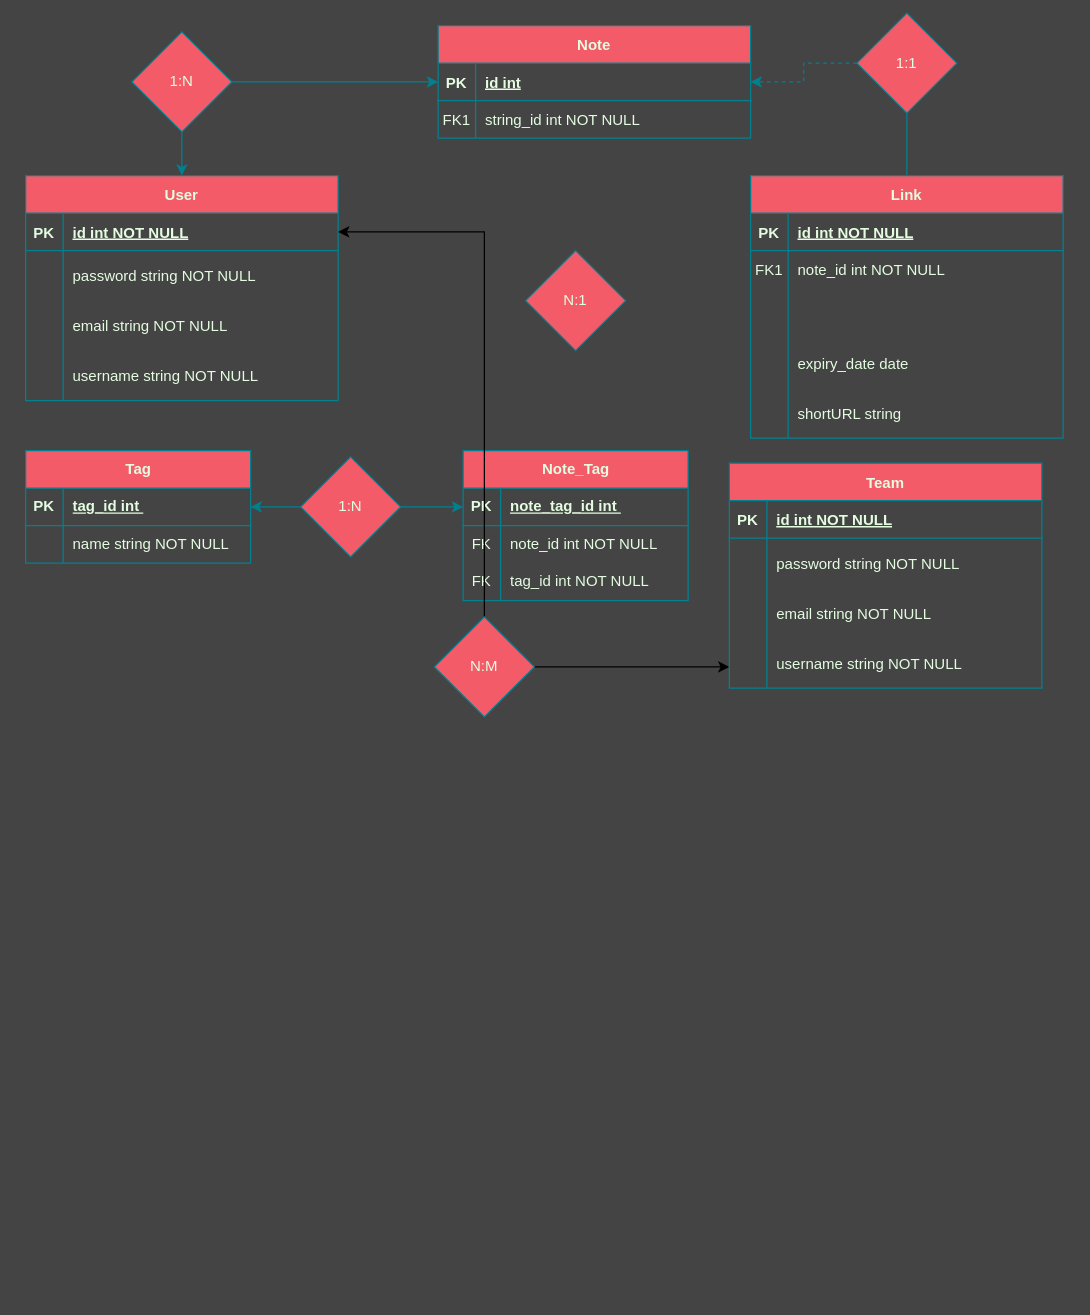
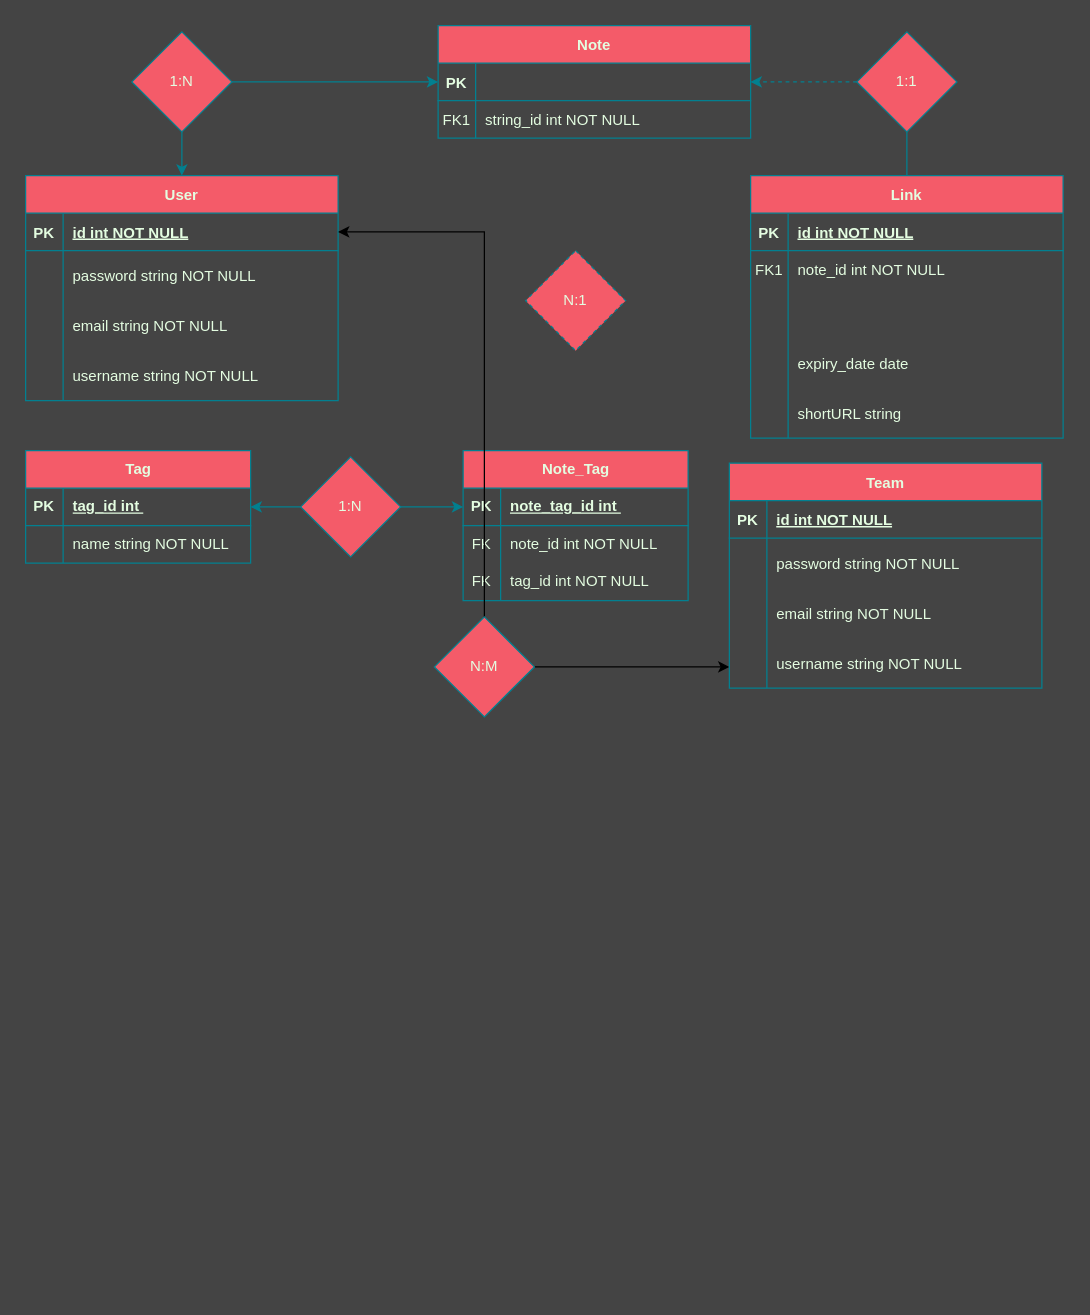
node "1:1": moved (907, 63) -> (907, 82)
node "id int": removed
node "N:1": style solid -> dashed
